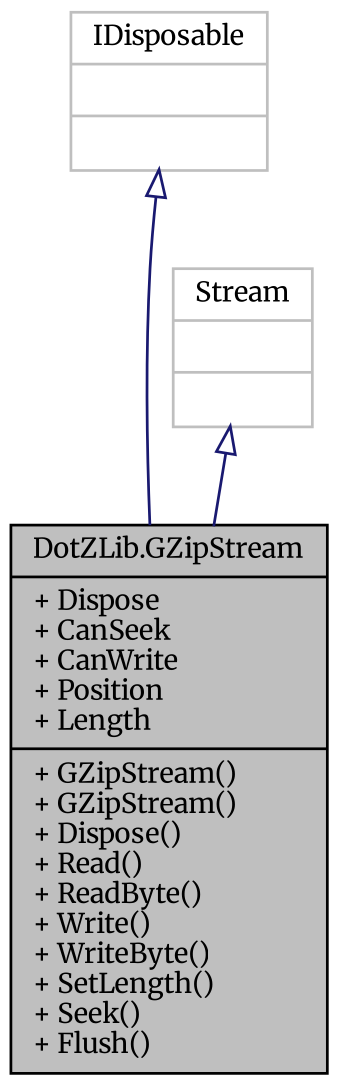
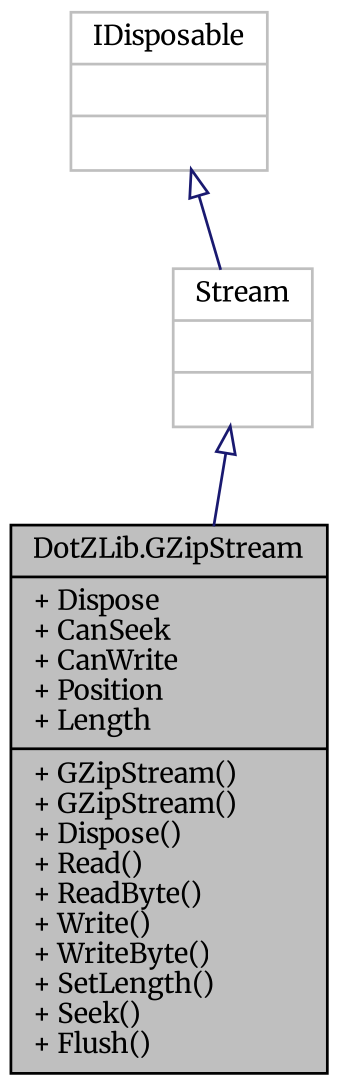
edge "DotZLib.GZipStream" -> "IDisposable": now "Stream" -> "IDisposable"
